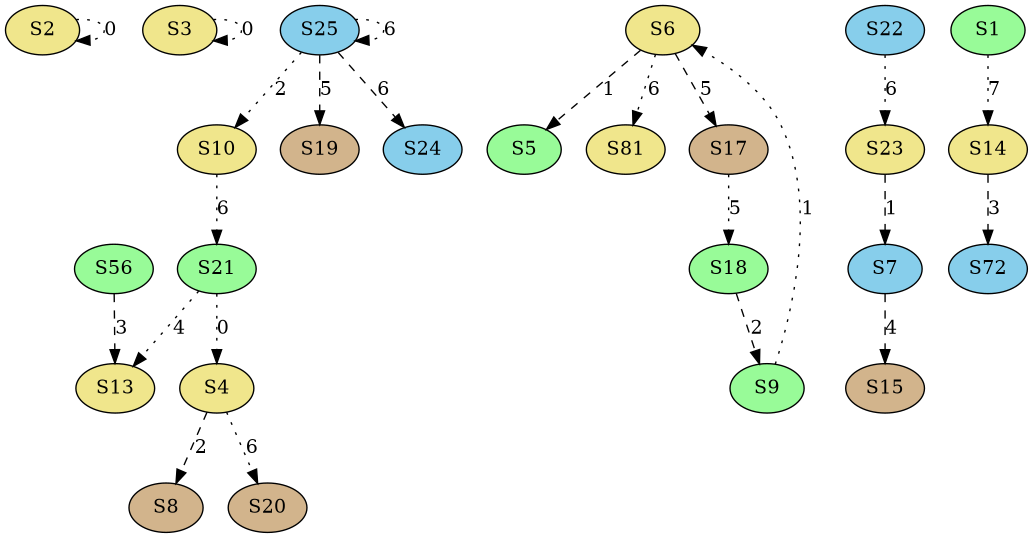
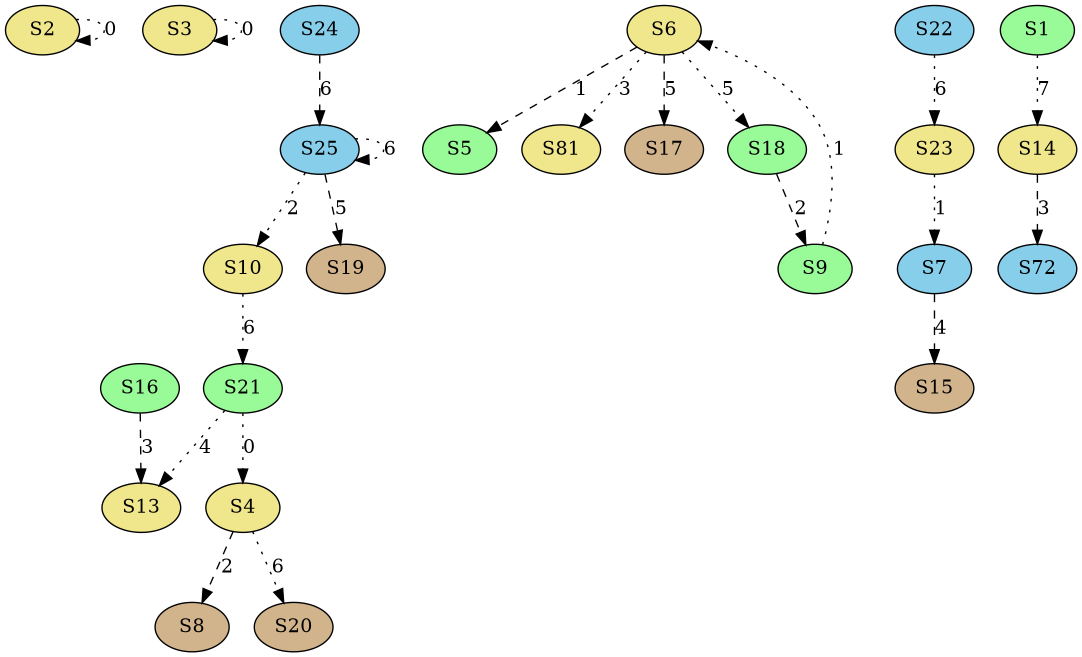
edge "S25" -> "S24": reversed
edge "S6" -> "S81": label "6" -> "3"
edge "S17" -> "S18": now "S6" -> "S18"
edge "S23" -> "S7": style dashed -> dotted
node "S56": label "S56" -> "S16"
